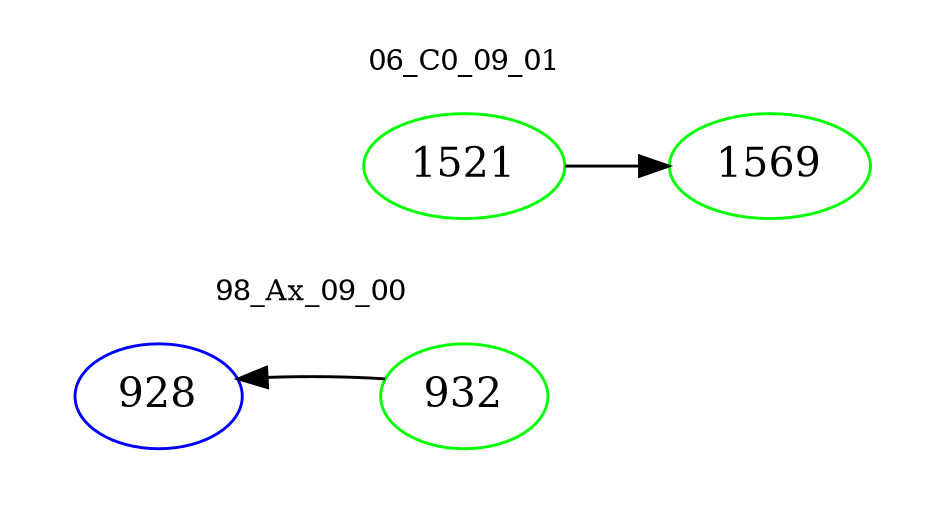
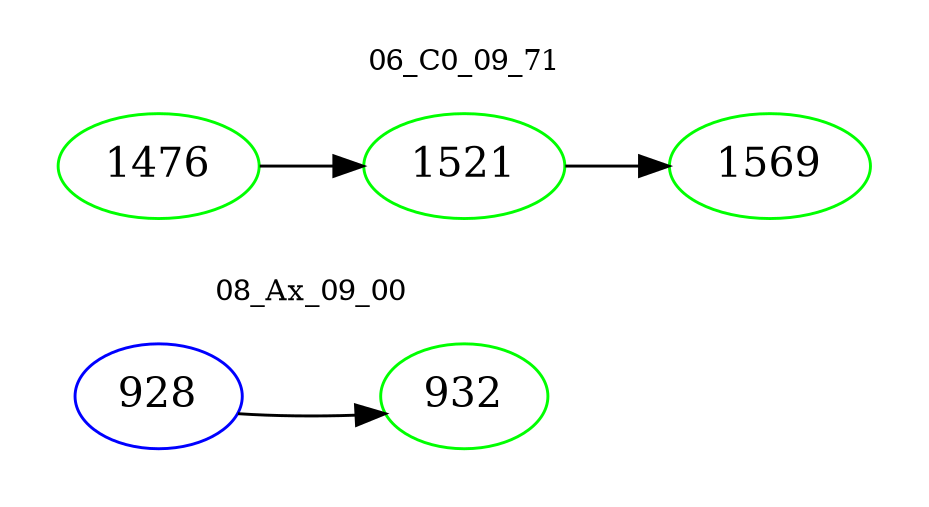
cluster "06_C0_09_01": label "06_C0_09_01" -> "06_C0_09_71"
node "1476": added
cluster "98_Ax_09_00": label "98_Ax_09_00" -> "08_Ax_09_00"
edge "932" -> "928": reversed
